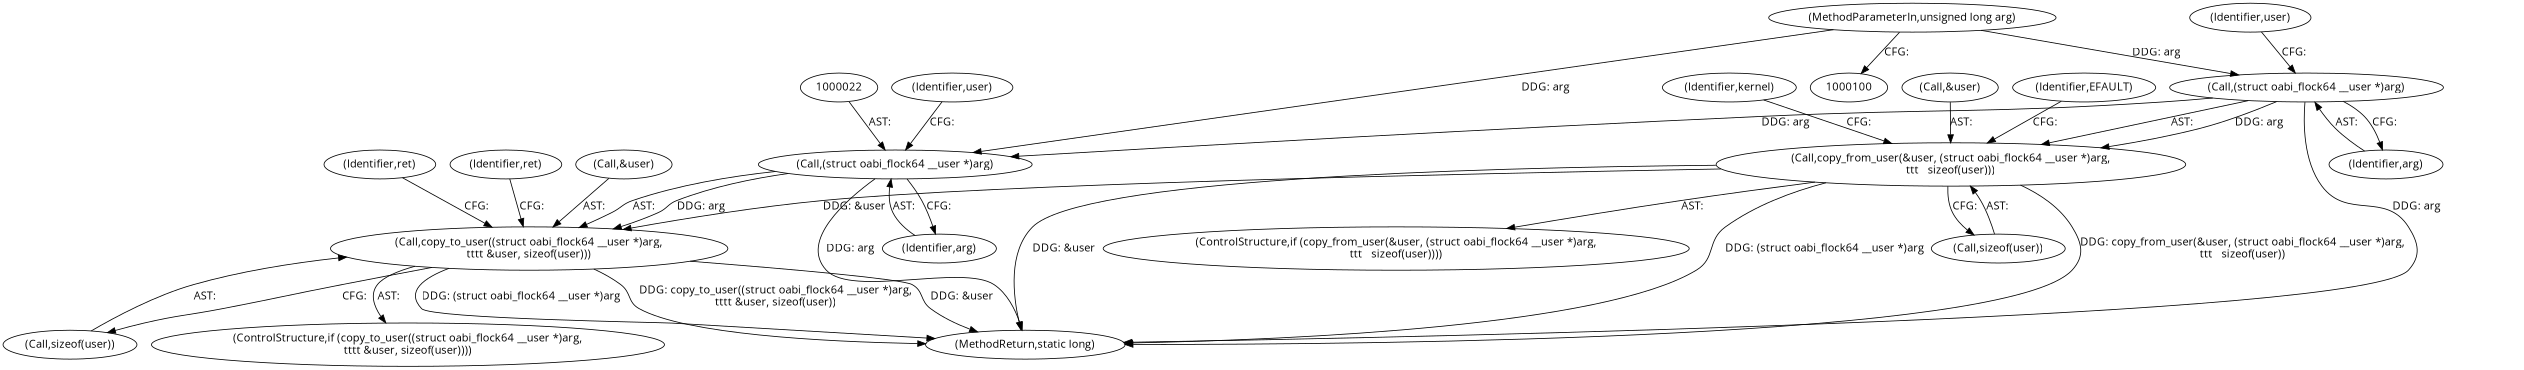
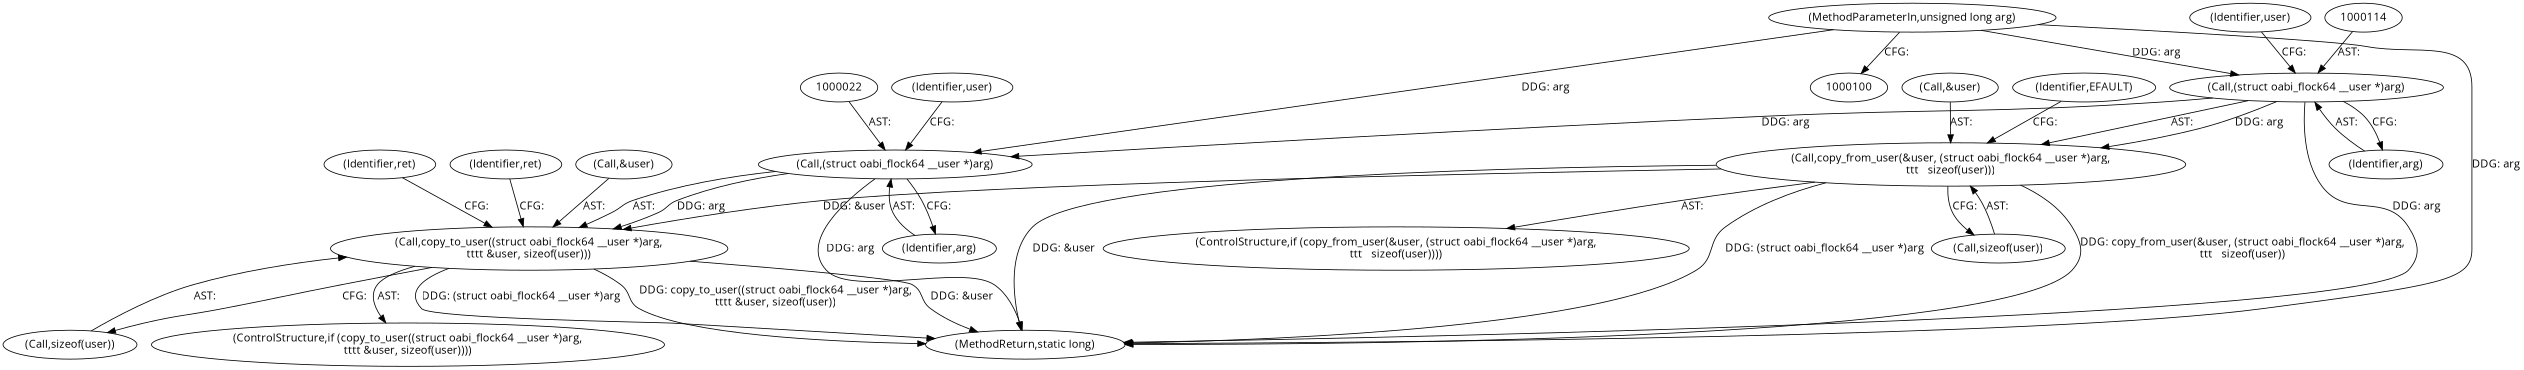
node "1000114": added
node "(Identifier,kernel)": removed
edge "(MethodParameterIn,unsigned long arg)" -> "(MethodReturn,static long)": added, label "DDG: arg"
